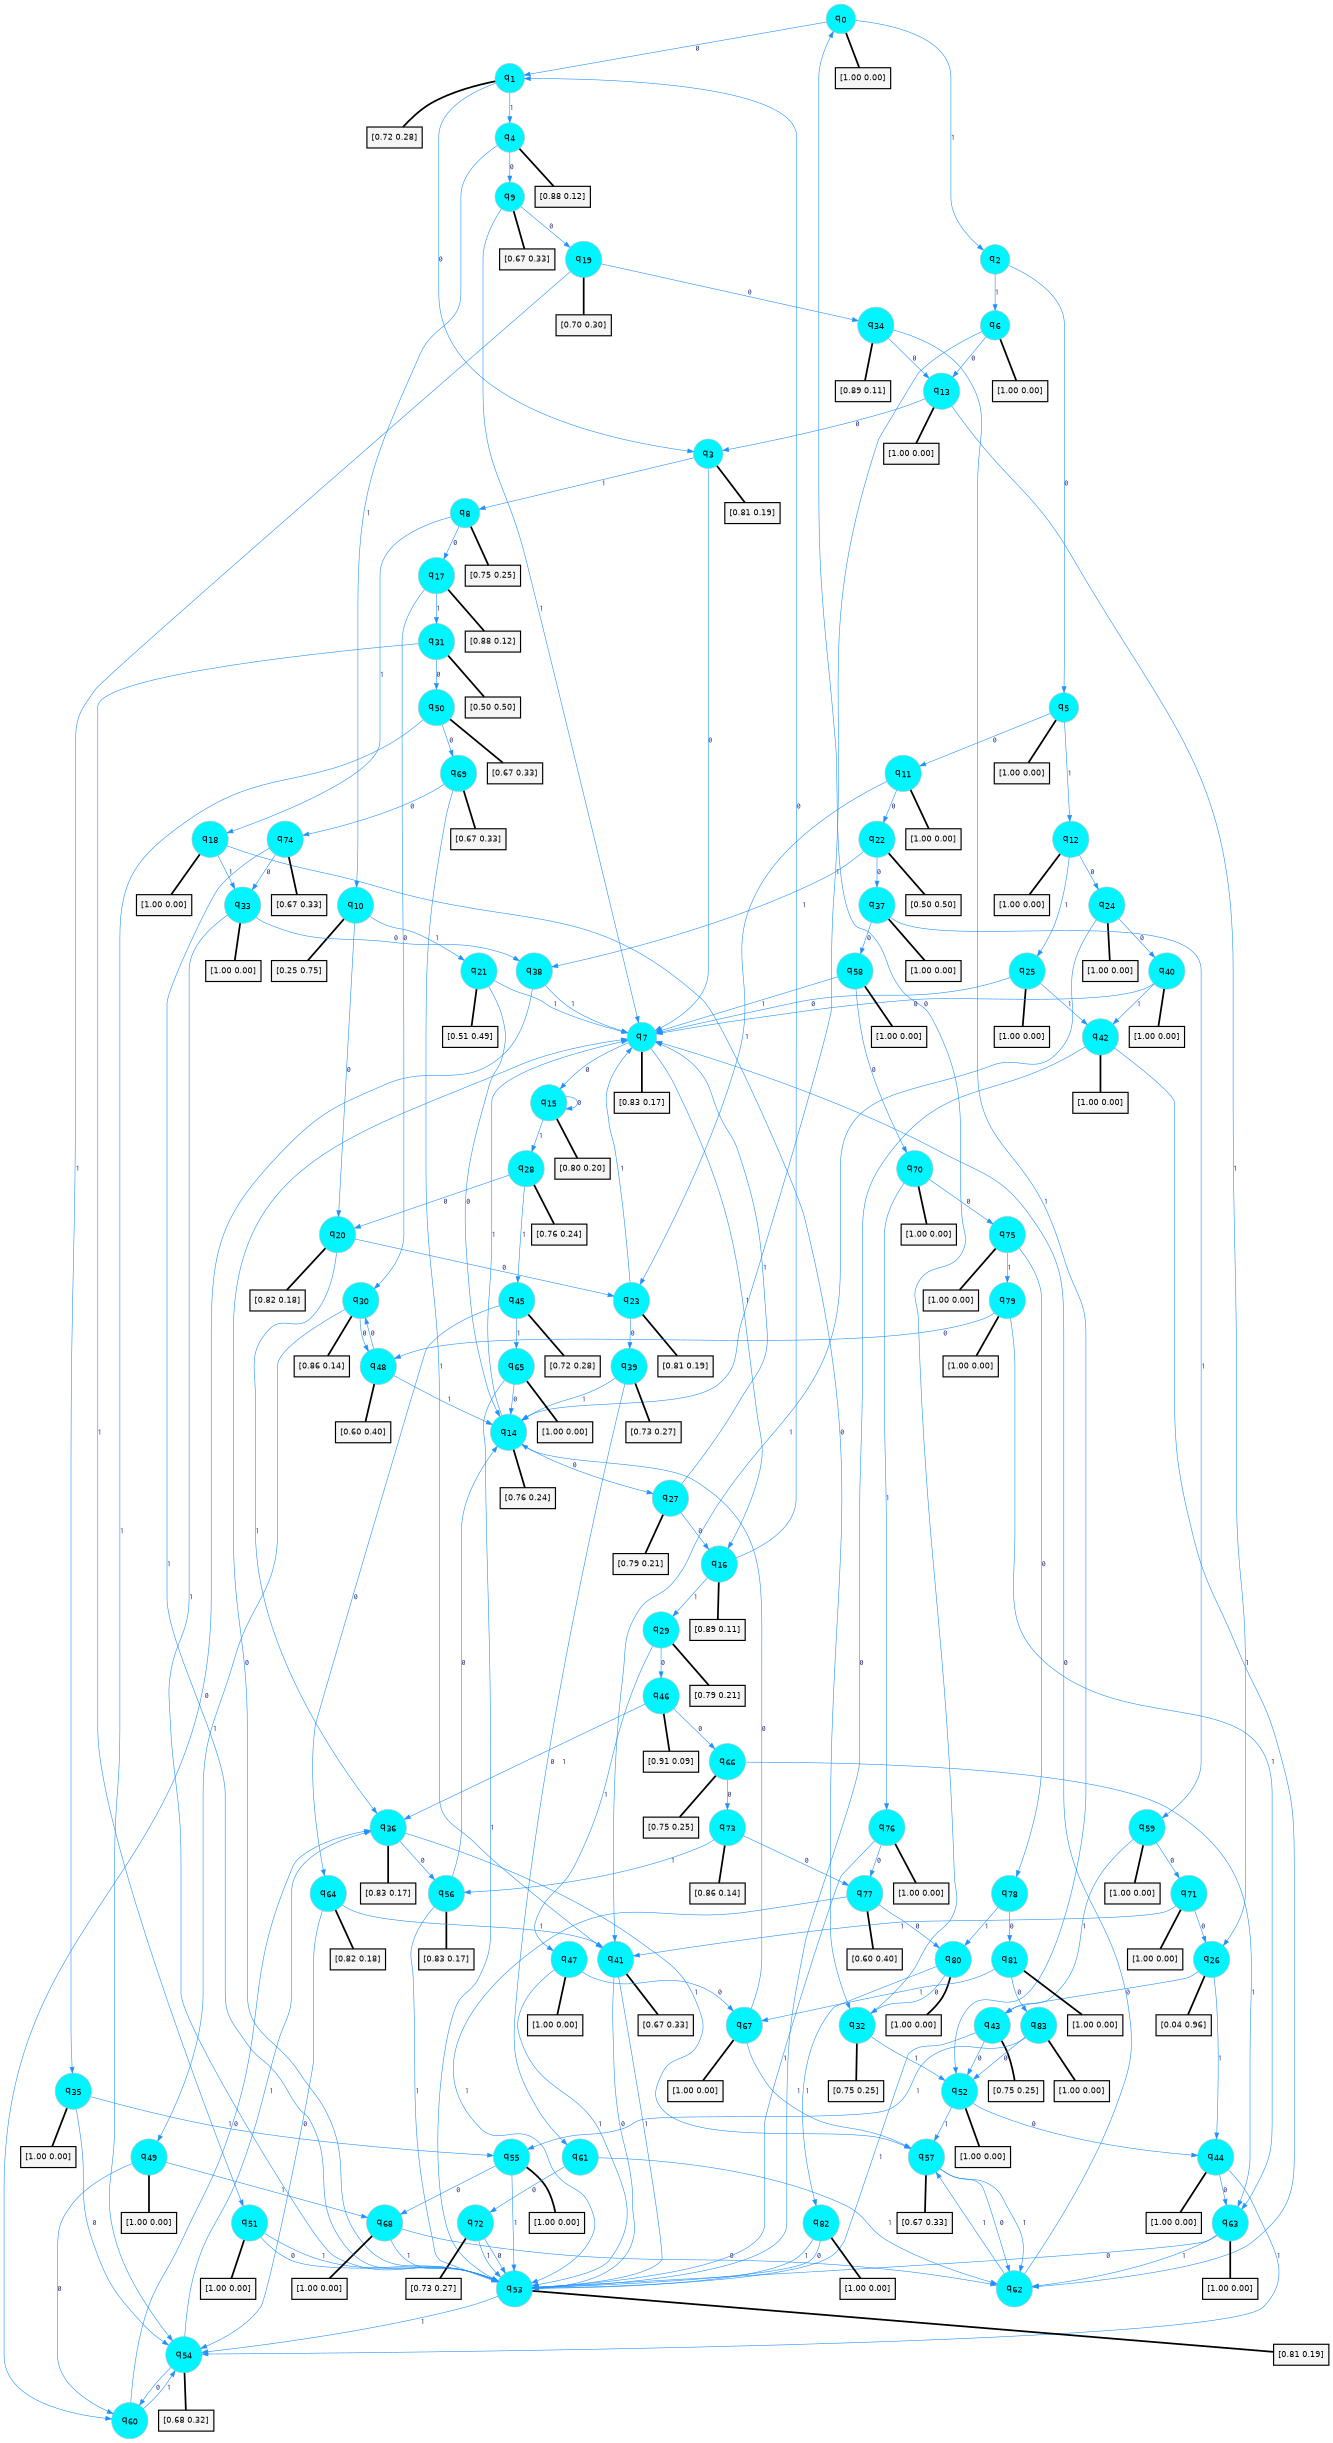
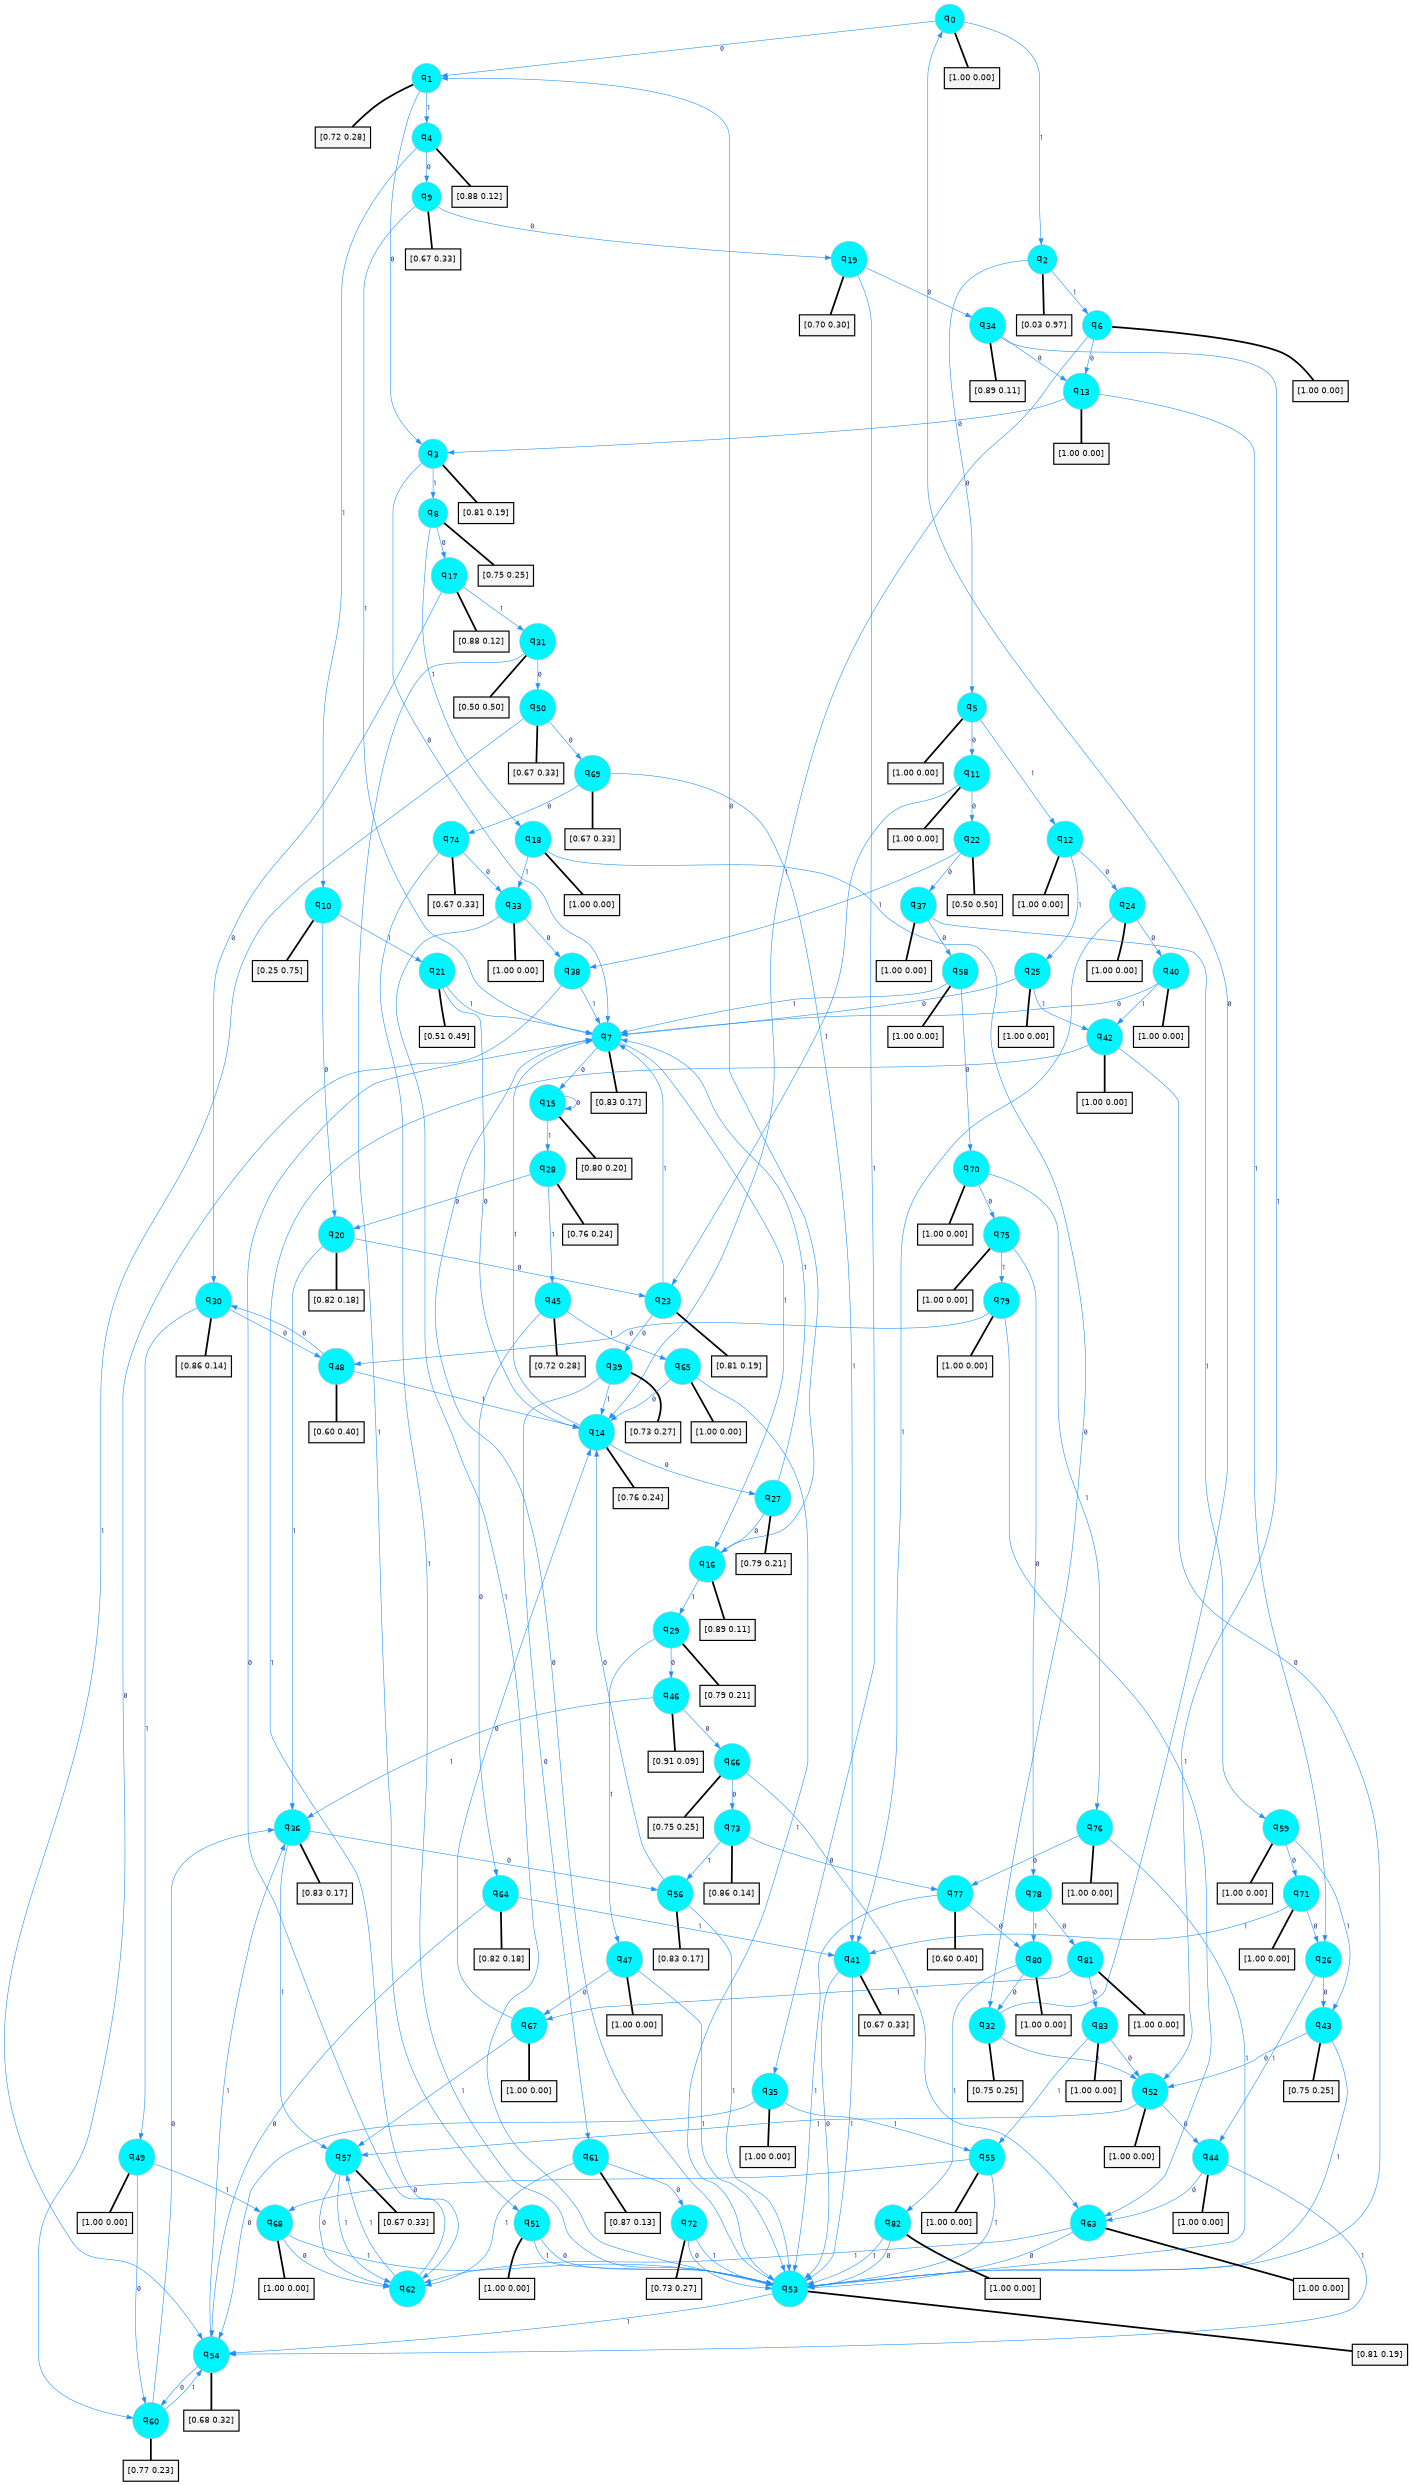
node "[0.03 0.97]": added
node "[0.04 0.96]": removed
node "[0.87 0.13]": added
node "[0.77 0.23]": added
